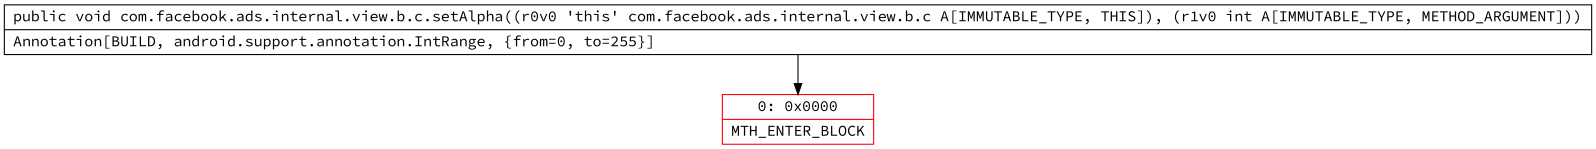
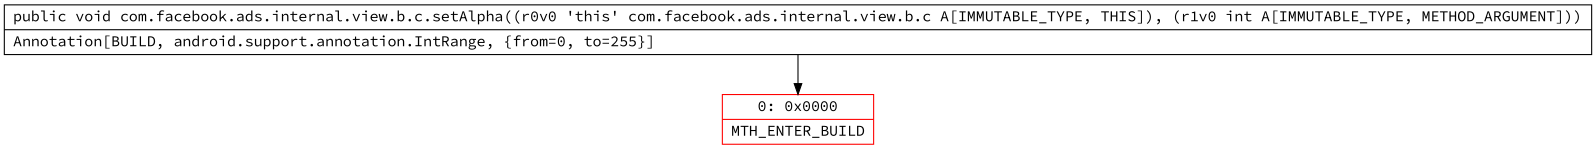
node "0: 0x0000": text "MTH_ENTER_BLOCK" -> "MTH_ENTER_BUILD"
